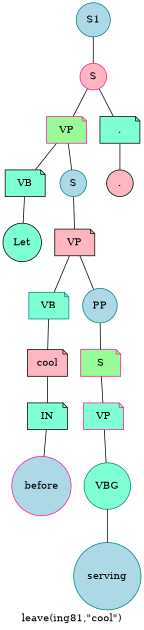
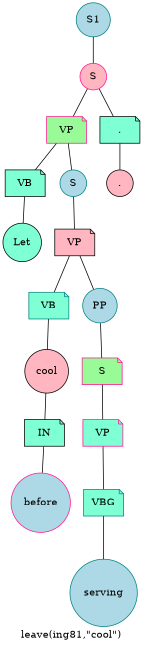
node "cool": shape note -> circle
node "VBG": shape circle -> note
